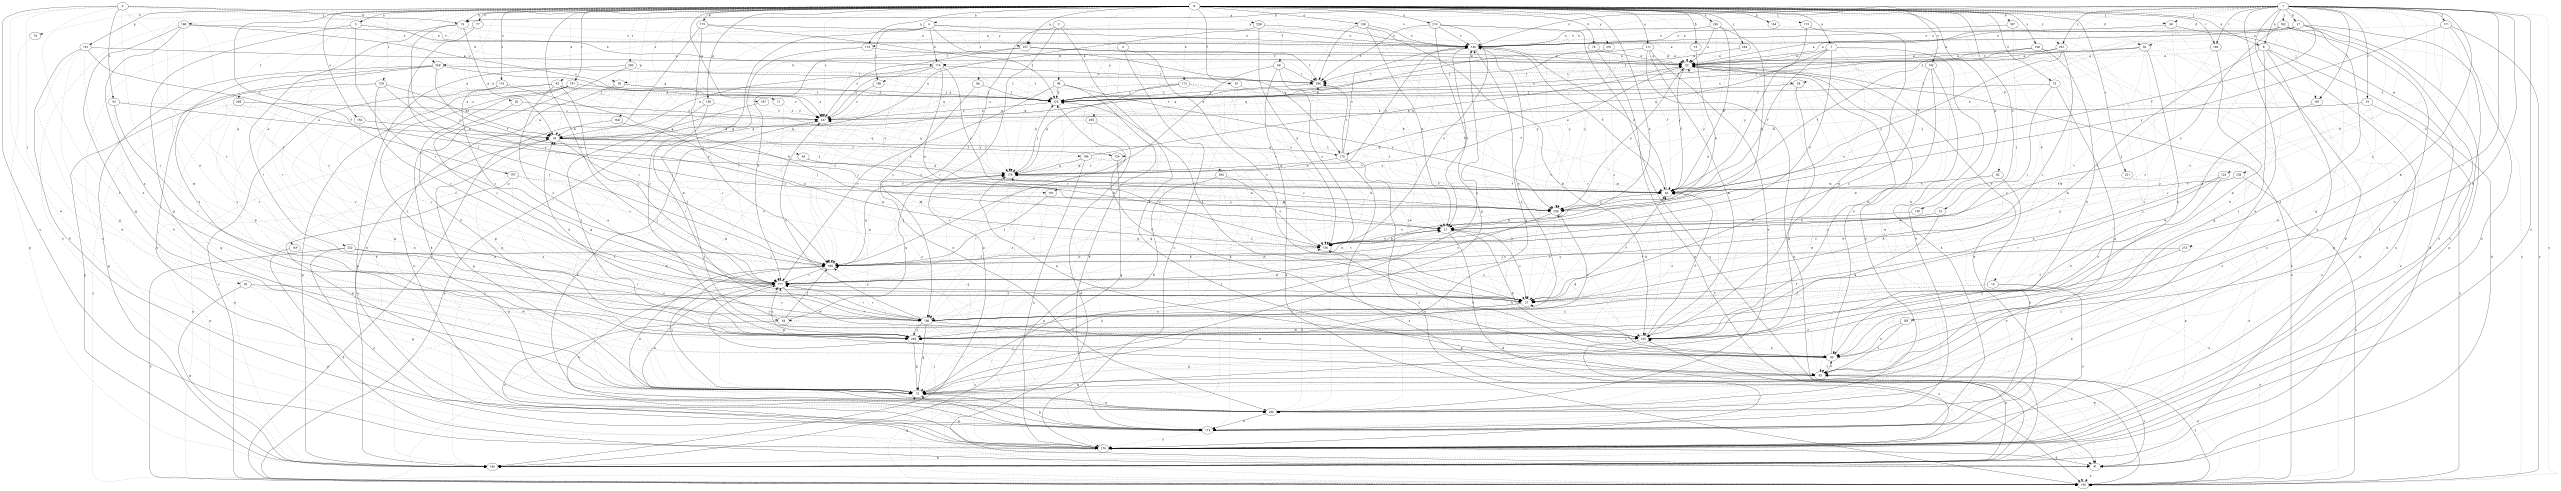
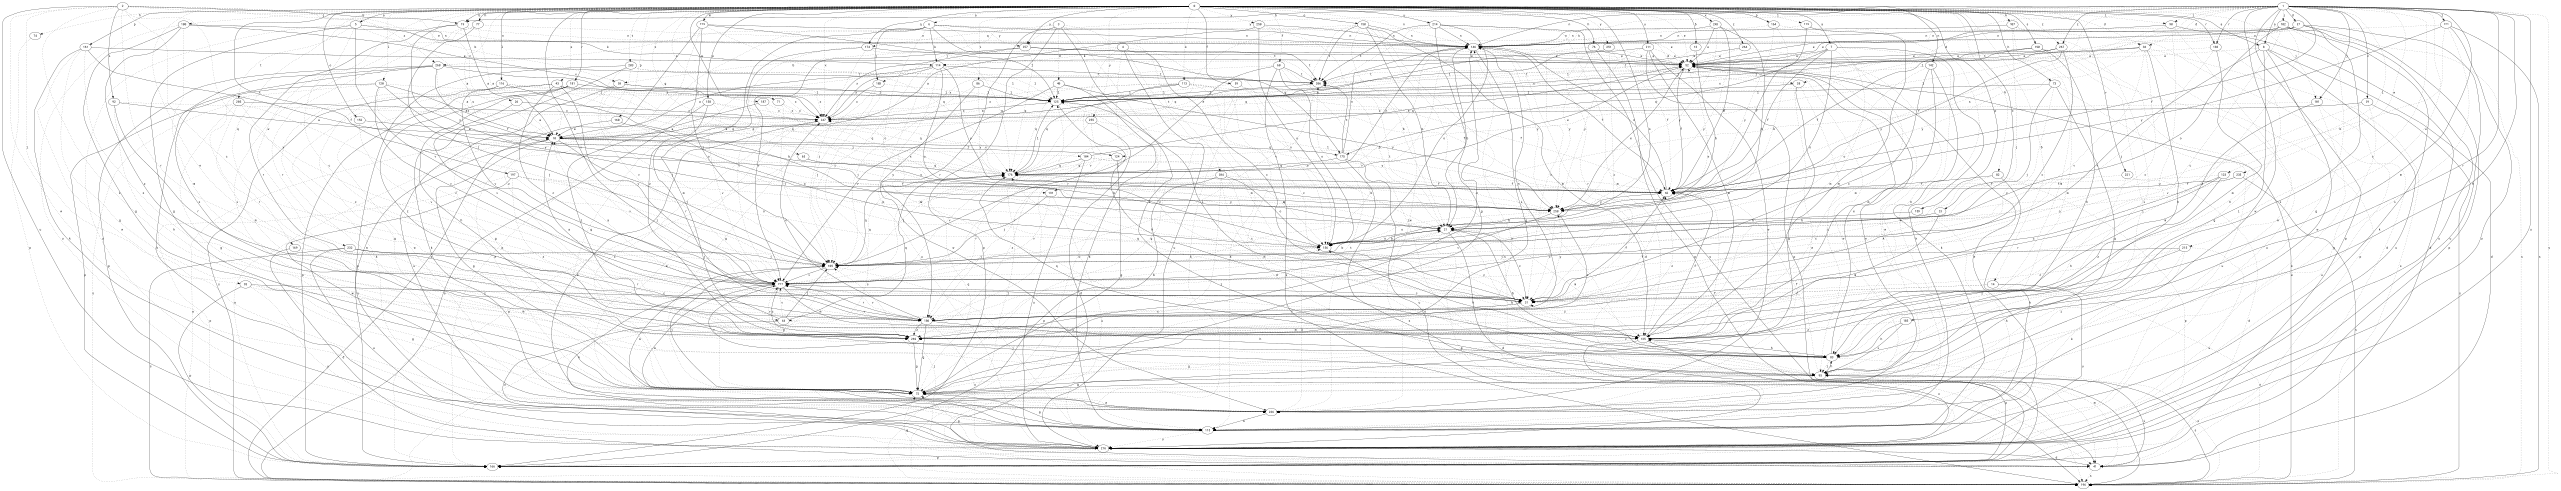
edge "135" -> "83": style dotted -> solid
